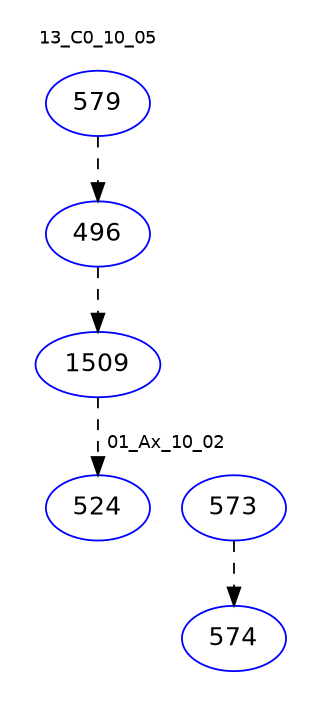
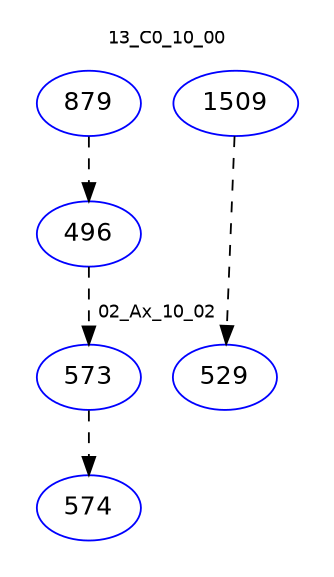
cluster "13_C0_10_05": label "13_C0_10_05" -> "13_C0_10_00"
node "579": label "579" -> "879"
edge "496" -> "1509": now "496" -> "573"
cluster "01_Ax_10_02": label "01_Ax_10_02" -> "02_Ax_10_02"
node "524": label "524" -> "529"
